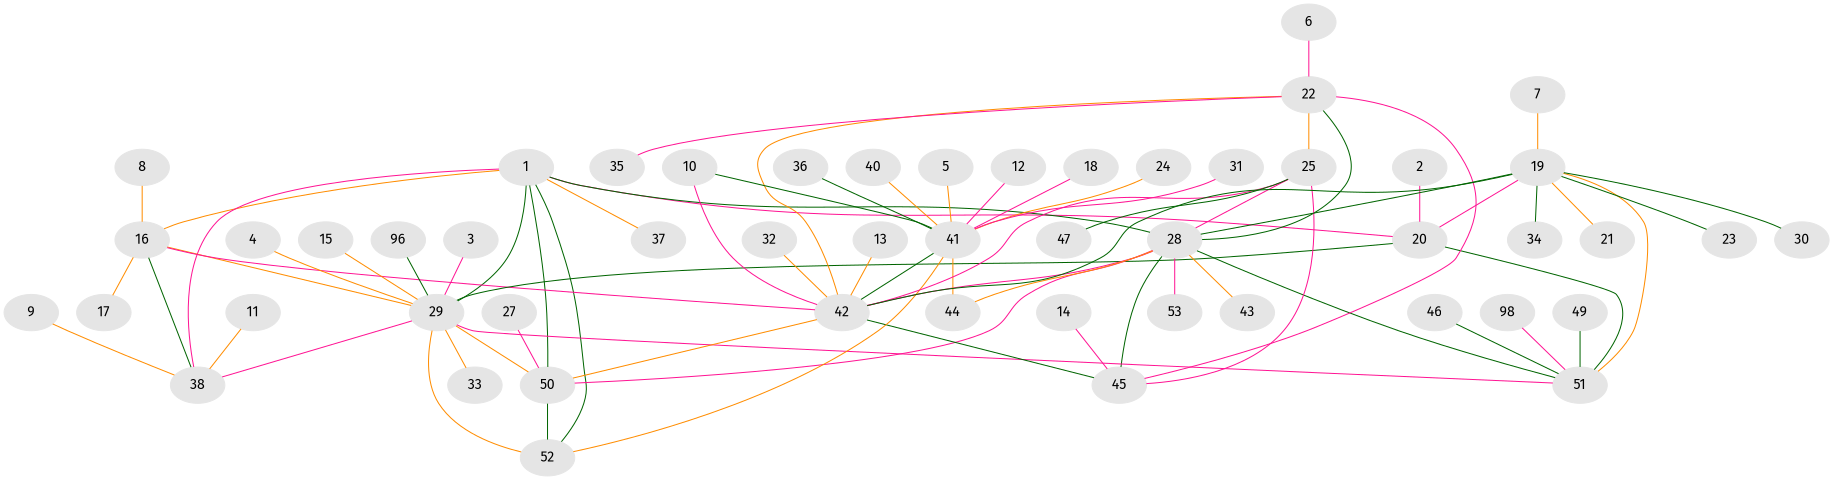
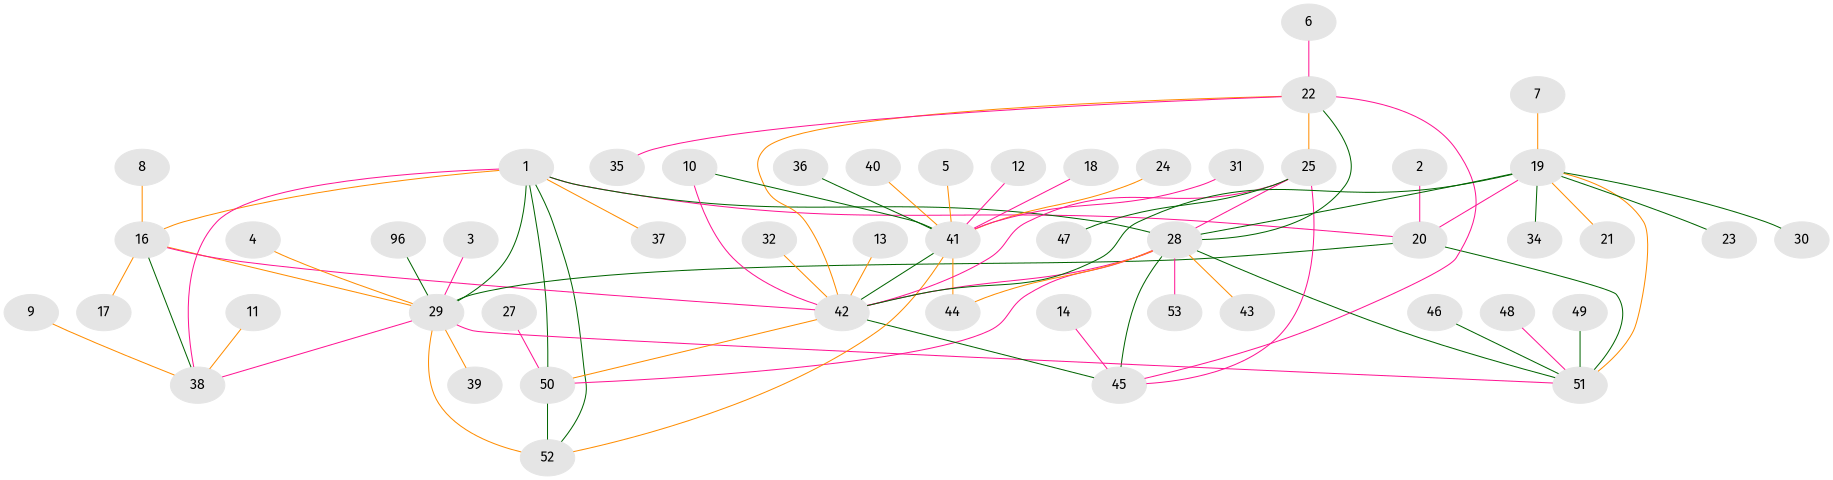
node "15": removed
node "98": label "98" -> "48"
edge "29" -- "50": removed
node "33": label "33" -> "39"
